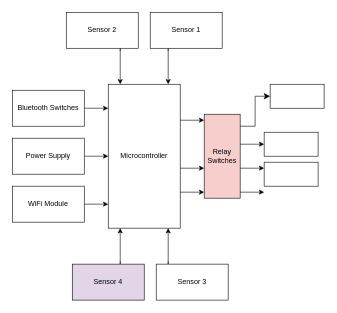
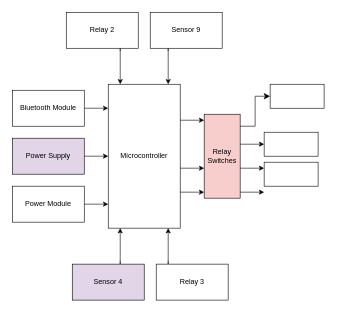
node "Sensor 2": label "Sensor 2" -> "Relay 2"
node "Sensor 1": label "Sensor 1" -> "Sensor 9"
node "Bluetooth Switches": label "Bluetooth Switches" -> "Bluetooth Module"
node "Power Supply": fillcolor #ffffff -> #e1d5e7
node "WiFi Module": label "WiFi Module" -> "Power Module"
node "Sensor 3": label "Sensor 3" -> "Relay 3"
